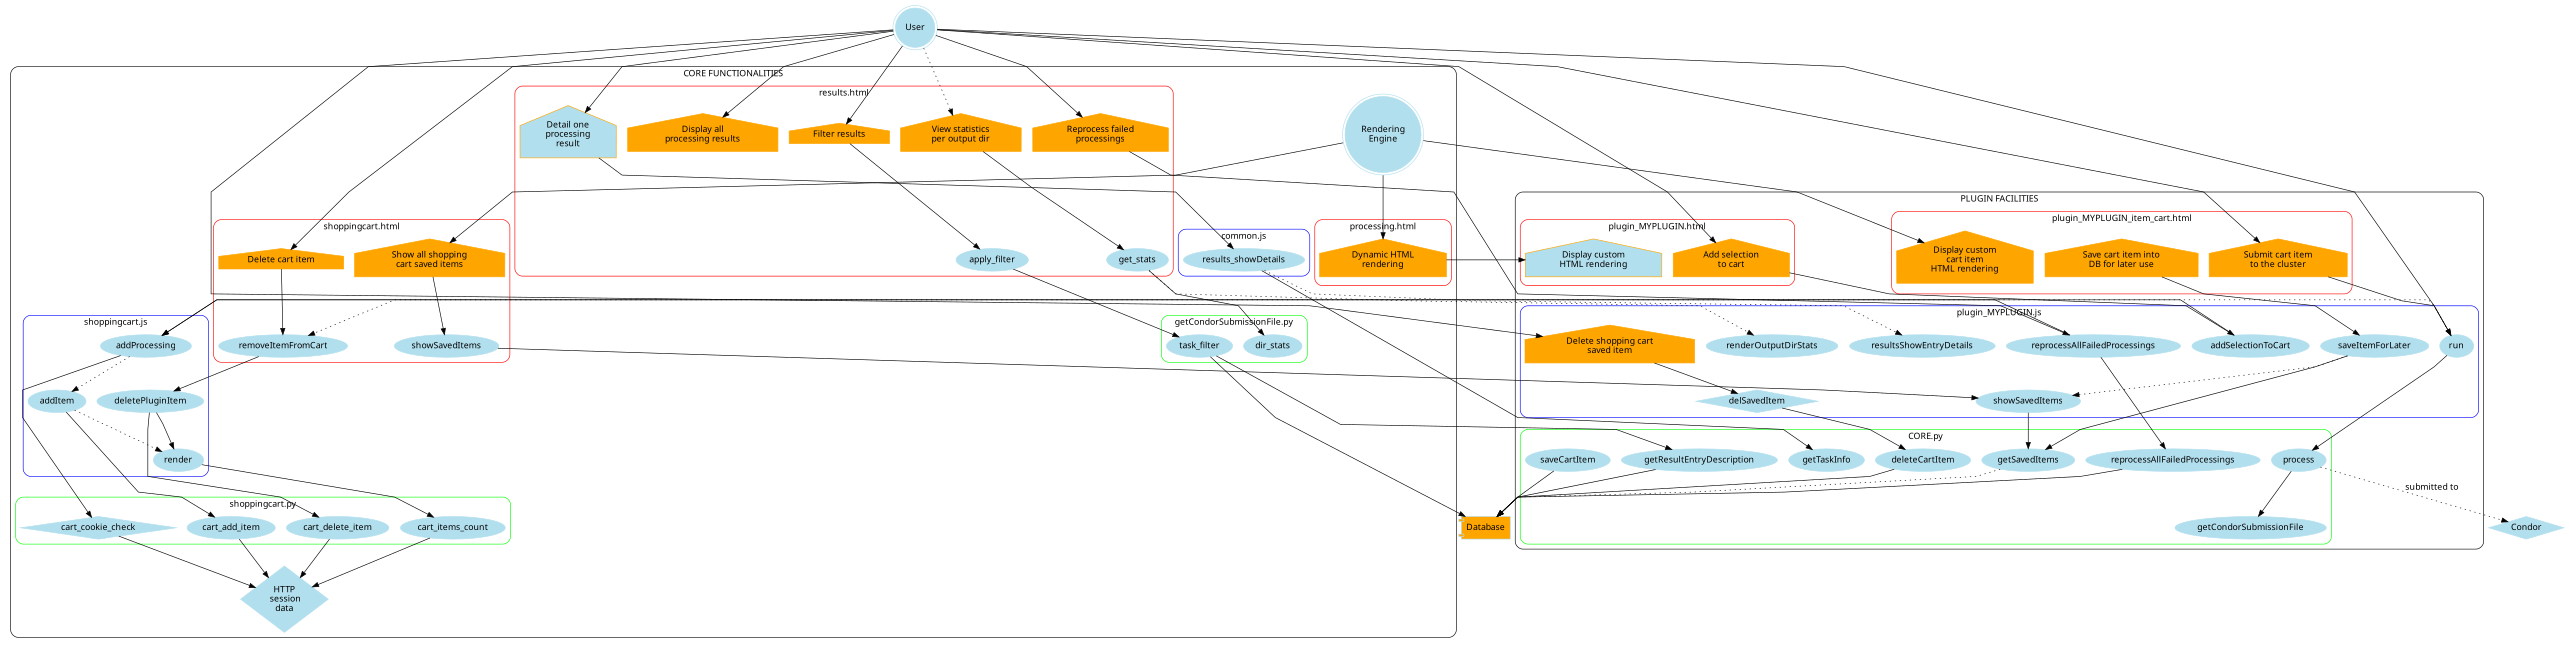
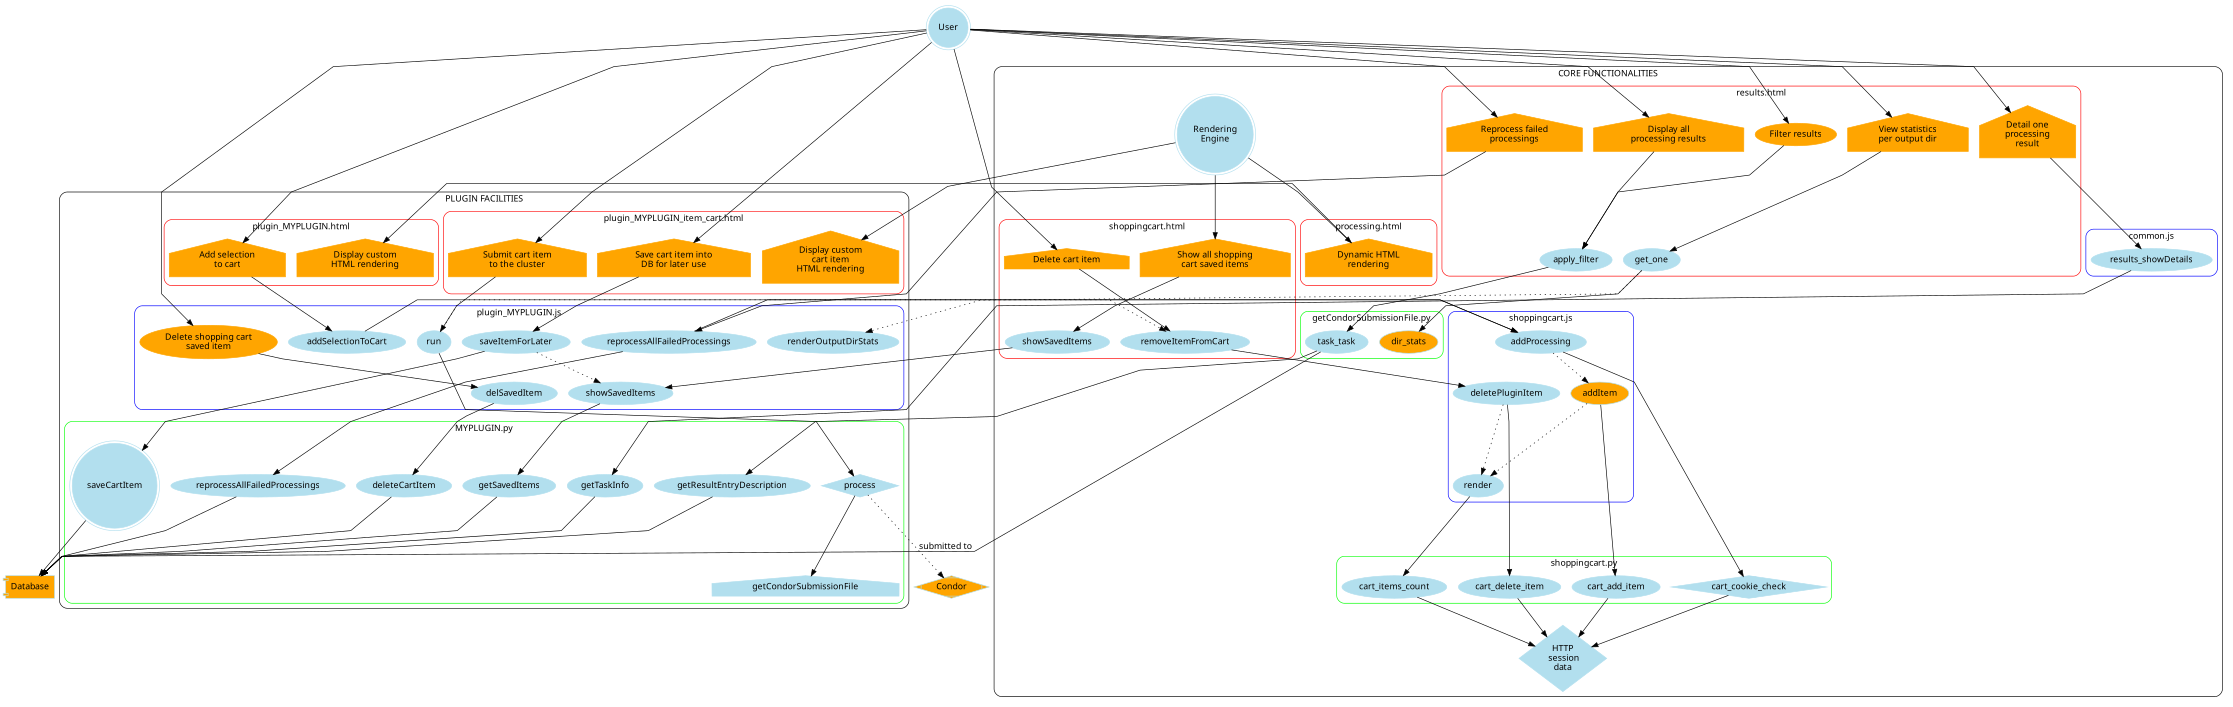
edge "User" -> "run": now "User" -> "Save cart item into DB for later use"
edge "User" -> "View statistics per output dir": style dotted -> solid
node "Detail one processing result": fillcolor lightblue2 -> orange
node "Filter results": shape house -> ellipse
edge "Display all processing results" -> "apply_filter": added
node "get_stats": label "get_stats" -> "get_one"
node "Display custom HTML rendering": fillcolor lightblue2 -> orange
node "task_filter": label "task_filter" -> "task_task"
node "dir_stats": fillcolor lightblue2 -> orange
node "Delete shopping cart saved item": shape house -> ellipse
node "resultsShowEntryDetails": removed
edge "saveItemForLater" -> "getSavedItems": now "saveItemForLater" -> "saveCartItem"
node "addItem": fillcolor lightblue2 -> orange
node "delSavedItem": shape Mdiamond -> ellipse
edge "deletePluginItem" -> "render": style solid -> dotted
cluster "CORE.py": label "CORE.py" -> "MYPLUGIN.py"
node "saveCartItem": shape ellipse -> doublecircle
node "process": shape ellipse -> Mdiamond
edge "getSavedItems" -> "Database": style dotted -> solid
node "getCondorSubmissionFile": shape ellipse -> house
node "Condor": fillcolor lightblue2 -> orange
edge "getTaskInfo" -> "Database": added
